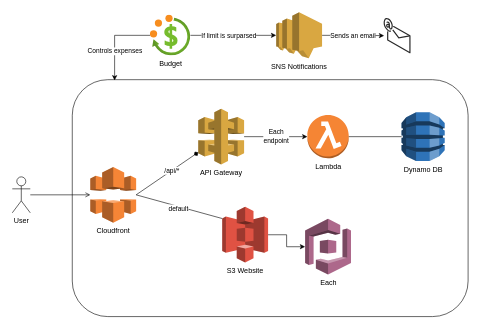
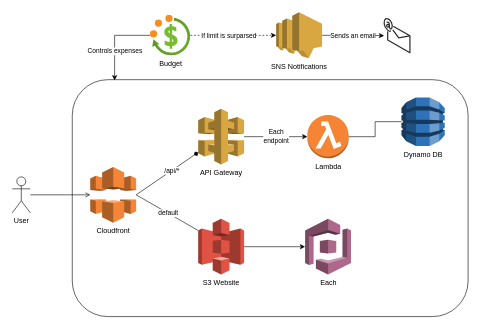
edge "Budget" -> "SNS Notifications": style solid -> dashed
node "Dynamo DB": moved (423, 137) -> (423, 122)
node "S3 Website": moved (245, 235) -> (221, 247)
